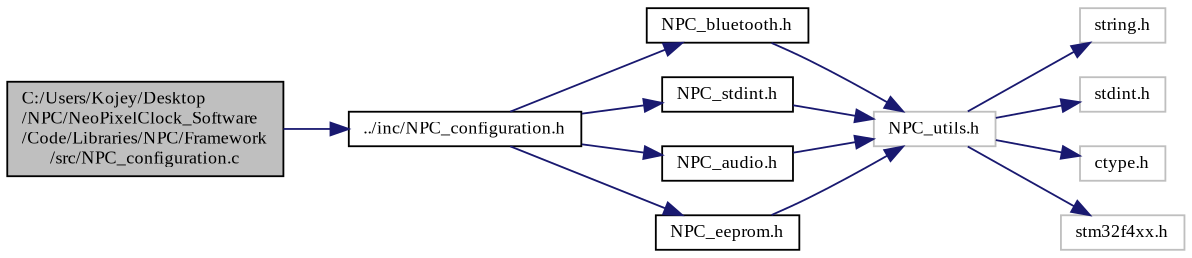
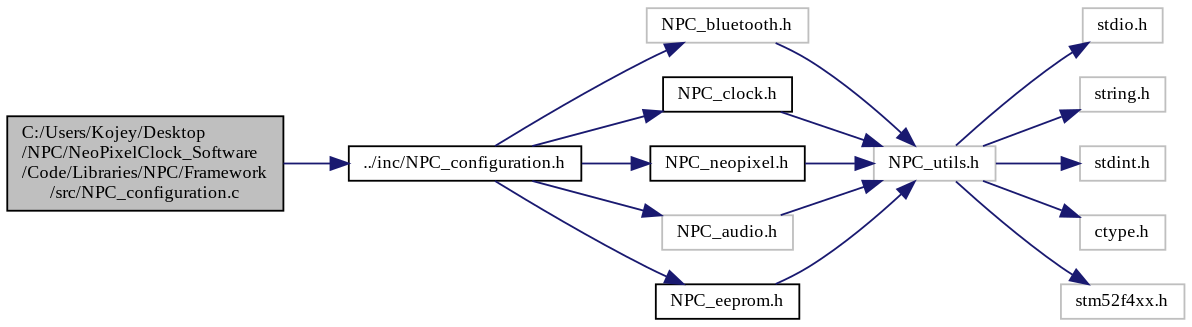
node "NPC_bluetooth.h": color black -> grey75
node "stdio.h": added
node "NPC_stdint.h": label "NPC_stdint.h" -> "NPC_neopixel.h"
node "NPC_clock.h": added
node "NPC_audio.h": color black -> grey75
node "stm32f4xx.h": label "stm32f4xx.h" -> "stm52f4xx.h"
